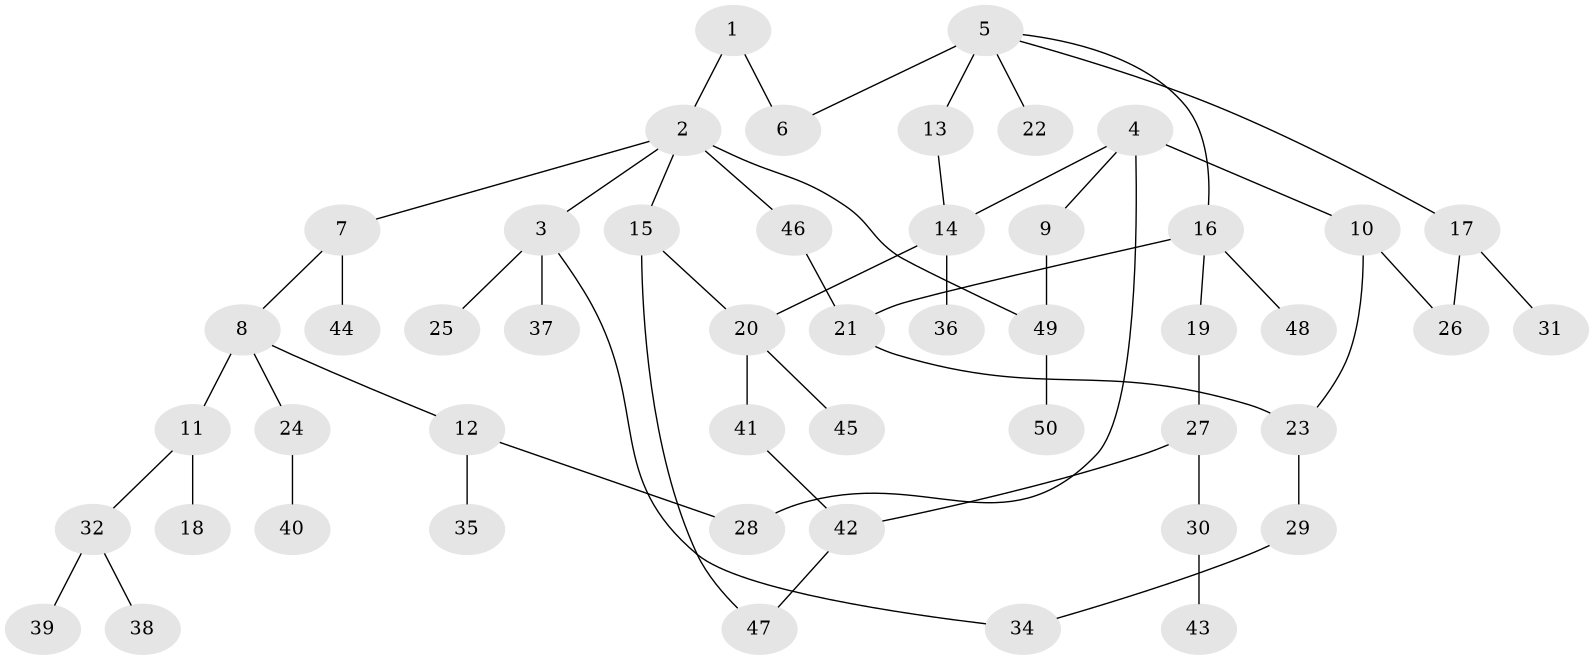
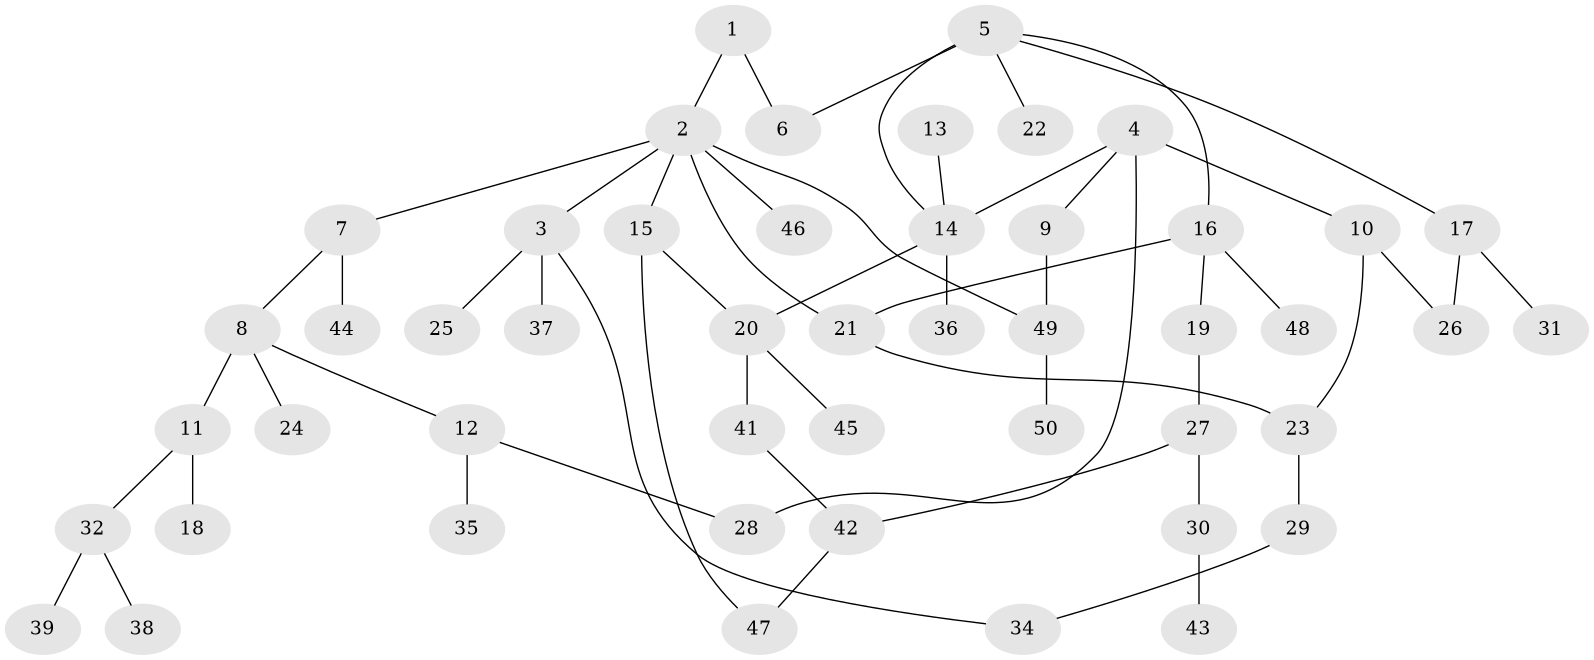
edge "5" -- "13": now "5" -- "14"
edge "46" -- "21": now "2" -- "21"
node "40": removed
